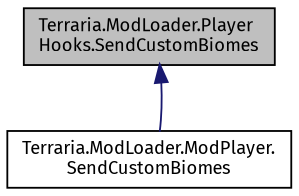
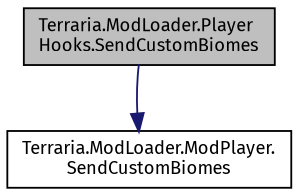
edge "Terraria.ModLoader.ModPlayer. SendCustomBiomes" -> "Terraria.ModLoader.Player Hooks.SendCustomBiomes": reversed
